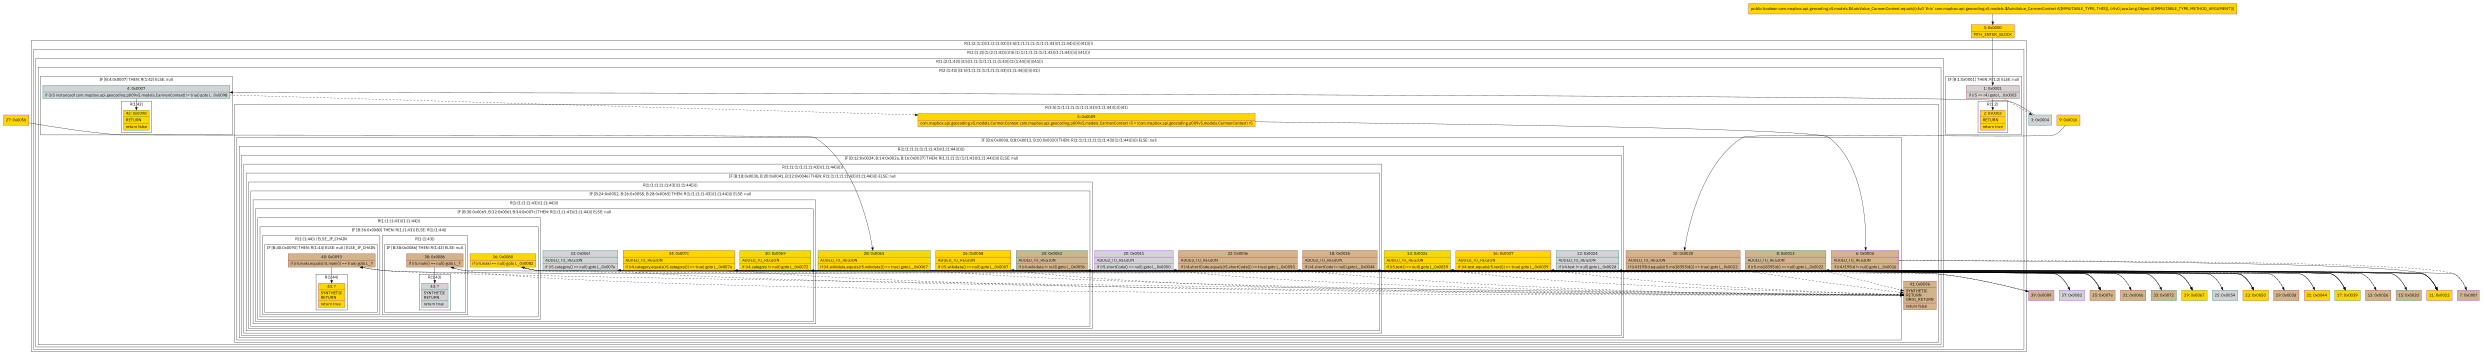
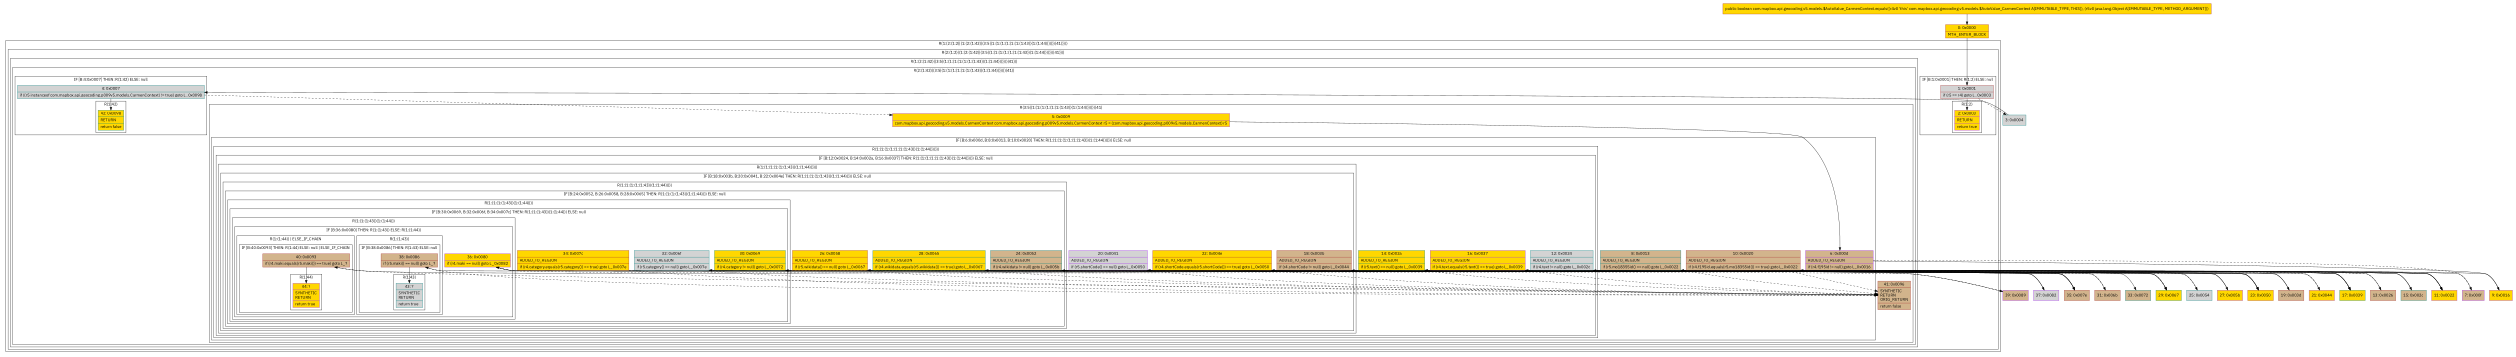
node "22: 0x004e": fillcolor tan -> gold
edge "6: 0x000d" -> "11: 0x0022": now "6: 0x000d" -> "9: 0x0016"
edge "33: 0x0072" -> "34: 0x007c": removed
edge "24: 0x0052" -> "27: 0x005b": added
edge "18: 0x003b" -> "19: 0x003d": style dashed -> solid
edge "18: 0x003b" -> "21: 0x0044": style solid -> dashed
